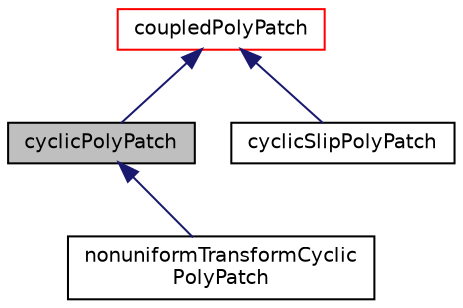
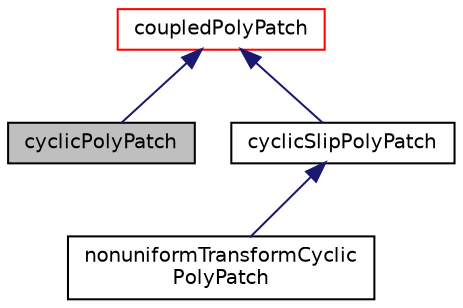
edge "nonuniformTransformCyclic PolyPatch" -> "cyclicPolyPatch": now "nonuniformTransformCyclic PolyPatch" -> "cyclicSlipPolyPatch"
